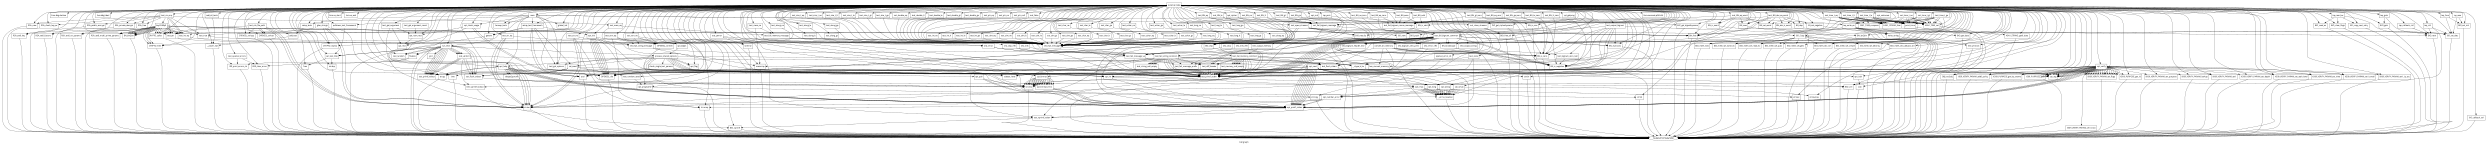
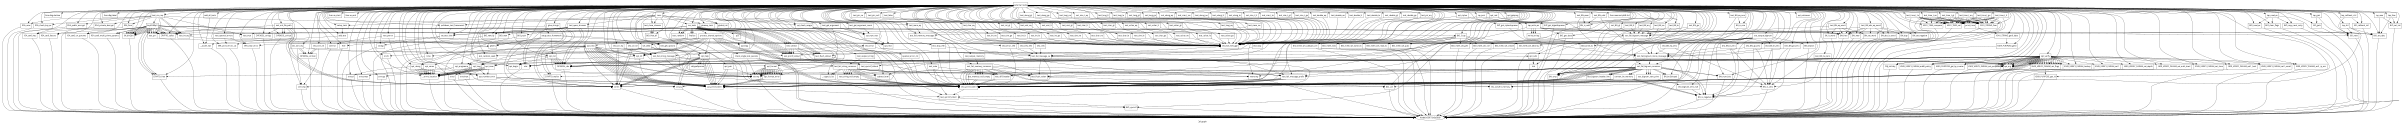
edge "external node" -> "X509_VERIFY_PARAM_set1_host": added
node "test_double_ne": added
edge "main" -> "setup_test_framework": removed
edge "tap_callback_ctrl" -> "BIO_callback_ctrl": added
edge "test_BN_ne_zero" -> "test_fail_bignum_mono_message": now "BIO_meth_set_callback_ctrl" -> "test_fail_bignum_mono_message"
node "test_int_gt": added
edge "test_output_bignum" -> "BN_is_zero": now "test_output_bignum" -> "test_BN_le_zero"
edge "test_fail_bignum_message" -> "test_printf_stderr": now "test_fail_bignum_message" -> "test_fail_message_prefix"
edge "opt_begin" -> "process_shared_options": reversed
edge "opt_verify" -> "X509_PURPOSE_get0": now "ASN1_STRING_get0_data" -> "X509_PURPOSE_get0"
edge "opt_verify" -> "X509_PURPOSE_get_id": now "X509_VERIFY_PARAM_set_flags" -> "X509_PURPOSE_get_id"
node "strtoimax": added
